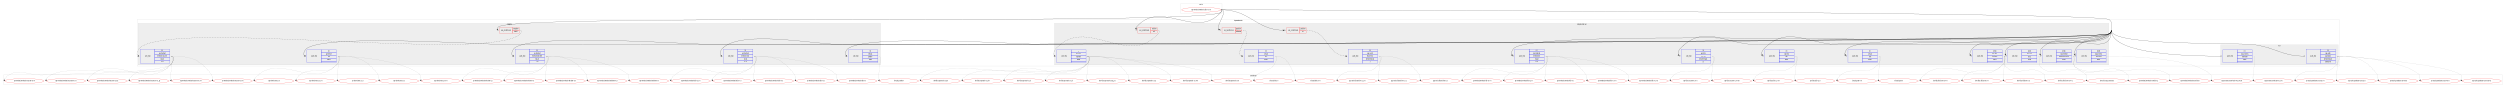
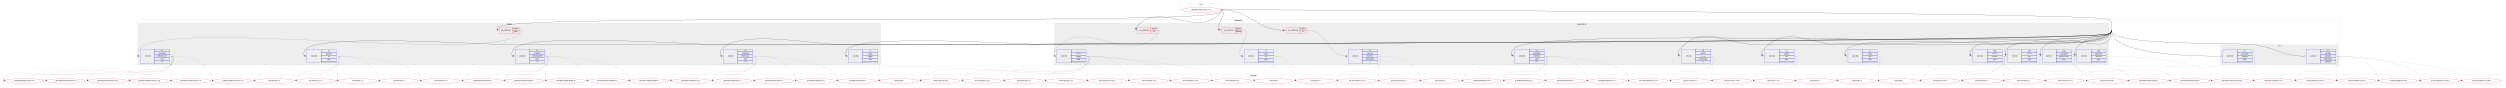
node "app-arch/libarchive-3.3.1": label "app-arch/libarchive-3.3.1" -> "app-arch/util-3.3.1"
